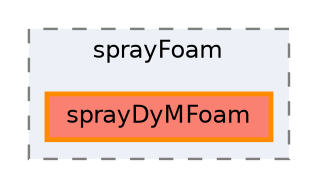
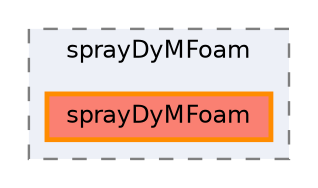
cluster "sprayFoam": label "sprayFoam" -> "sprayDyMFoam"
